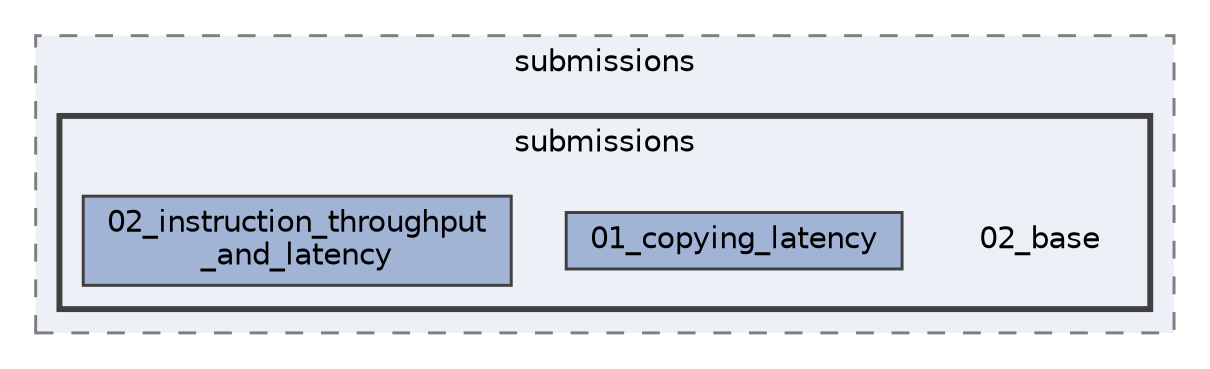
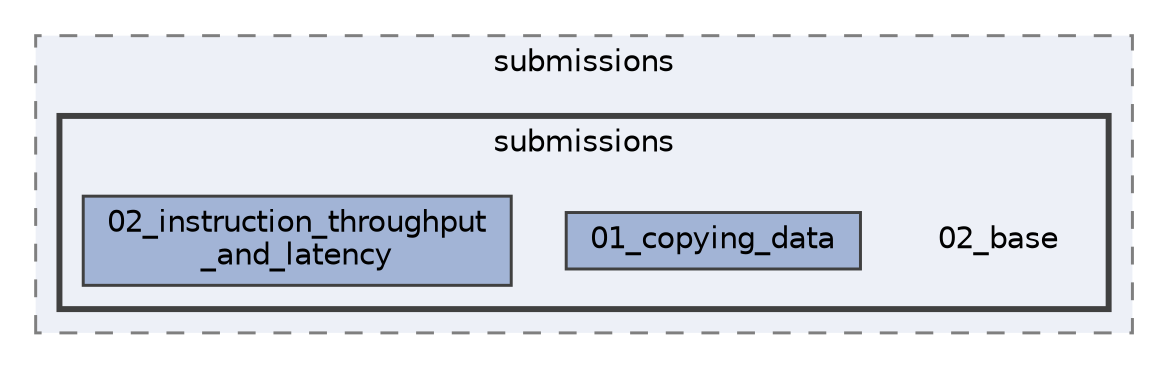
node "01_copying_latency": label "01_copying_latency" -> "01_copying_data"
